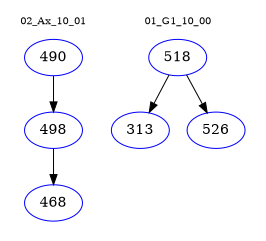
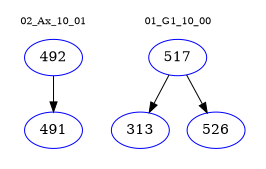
node "490": label "490" -> "492"
node "518": label "518" -> "517"
node "498": label "498" -> "491"
node "468": removed
